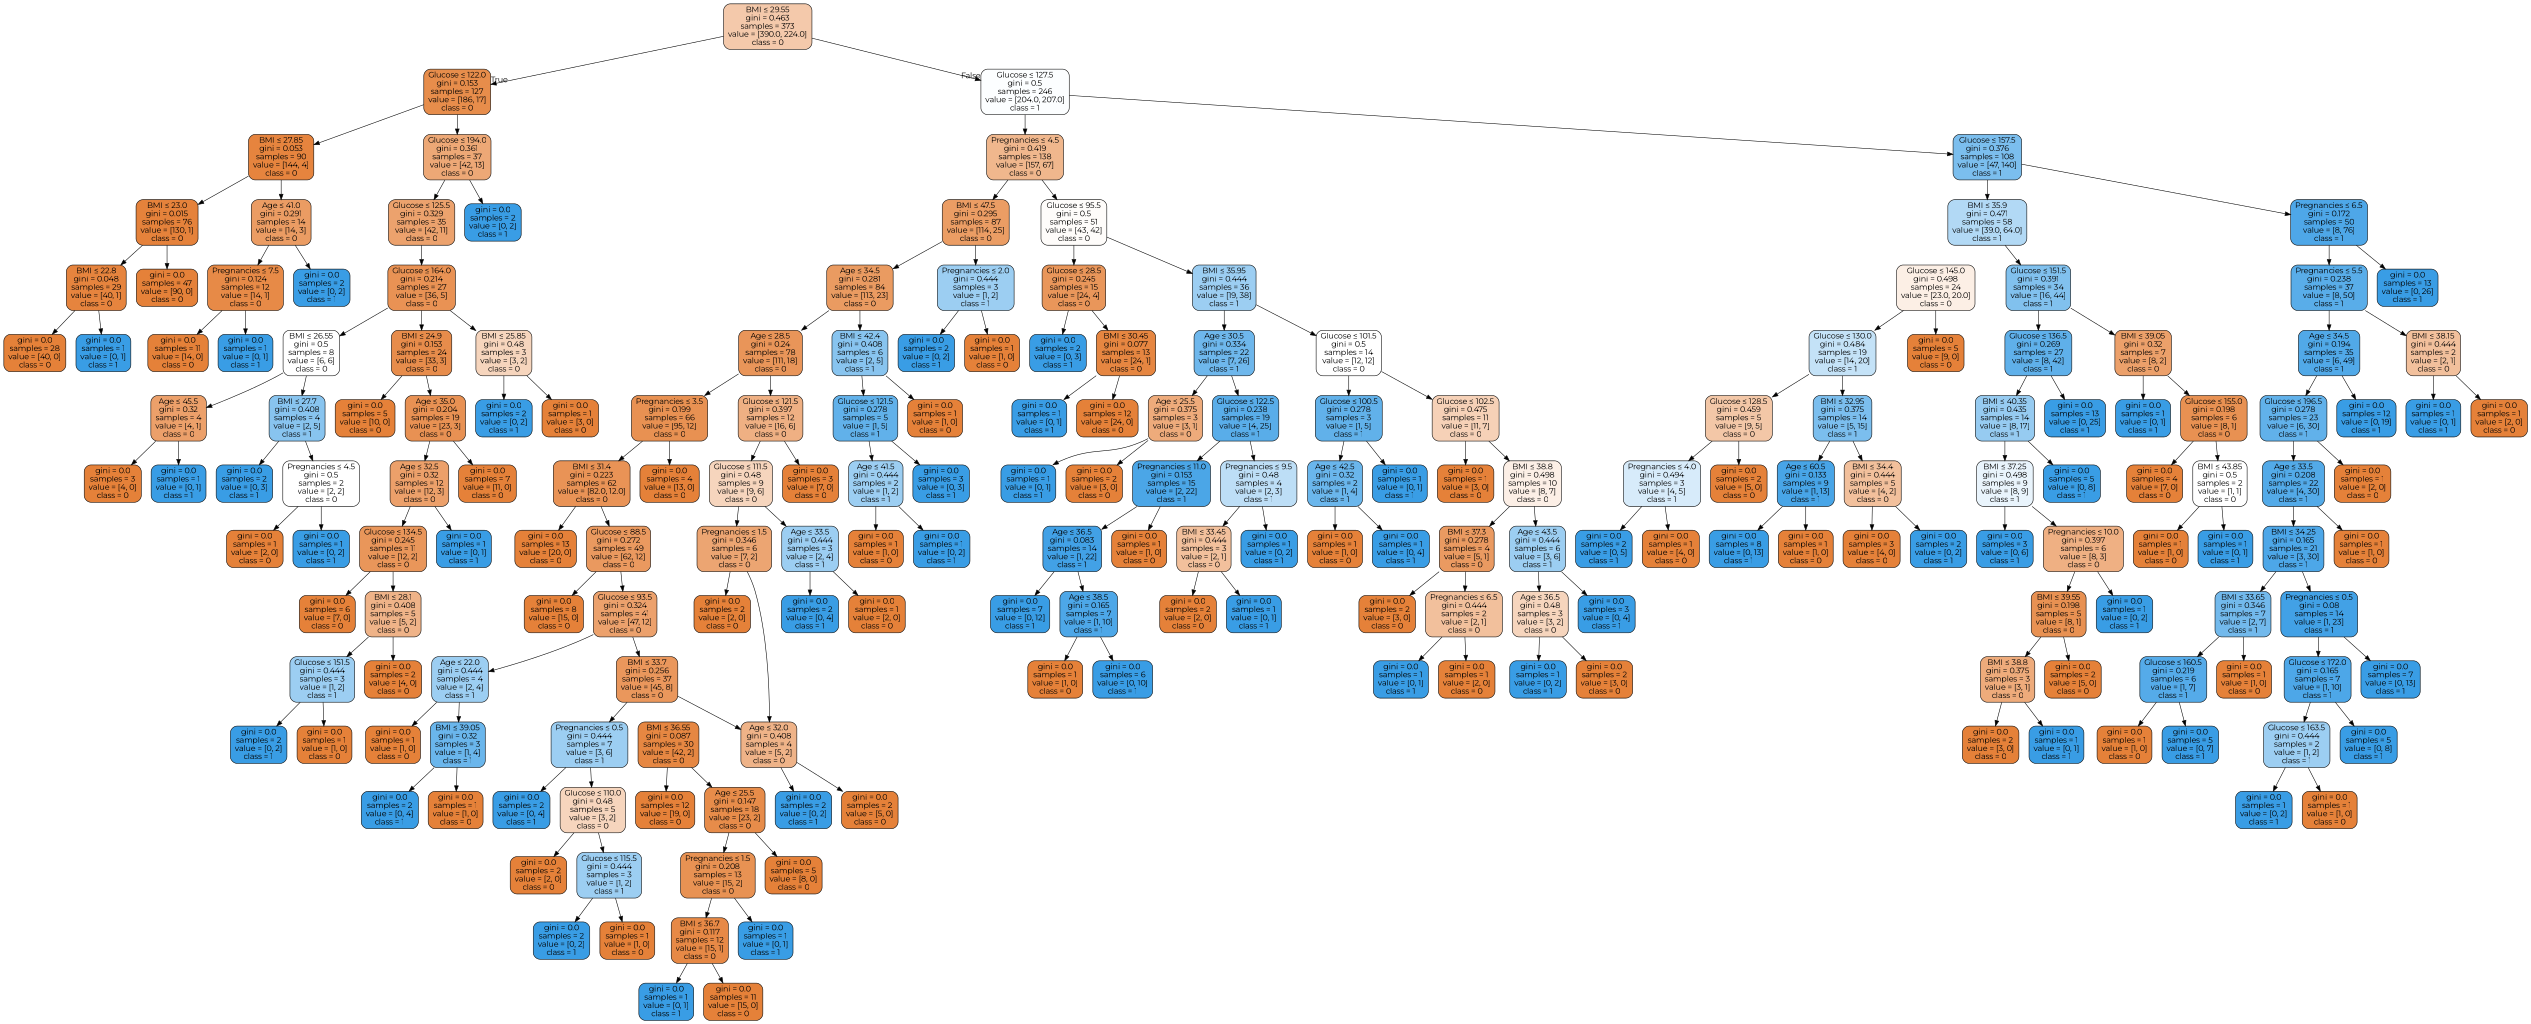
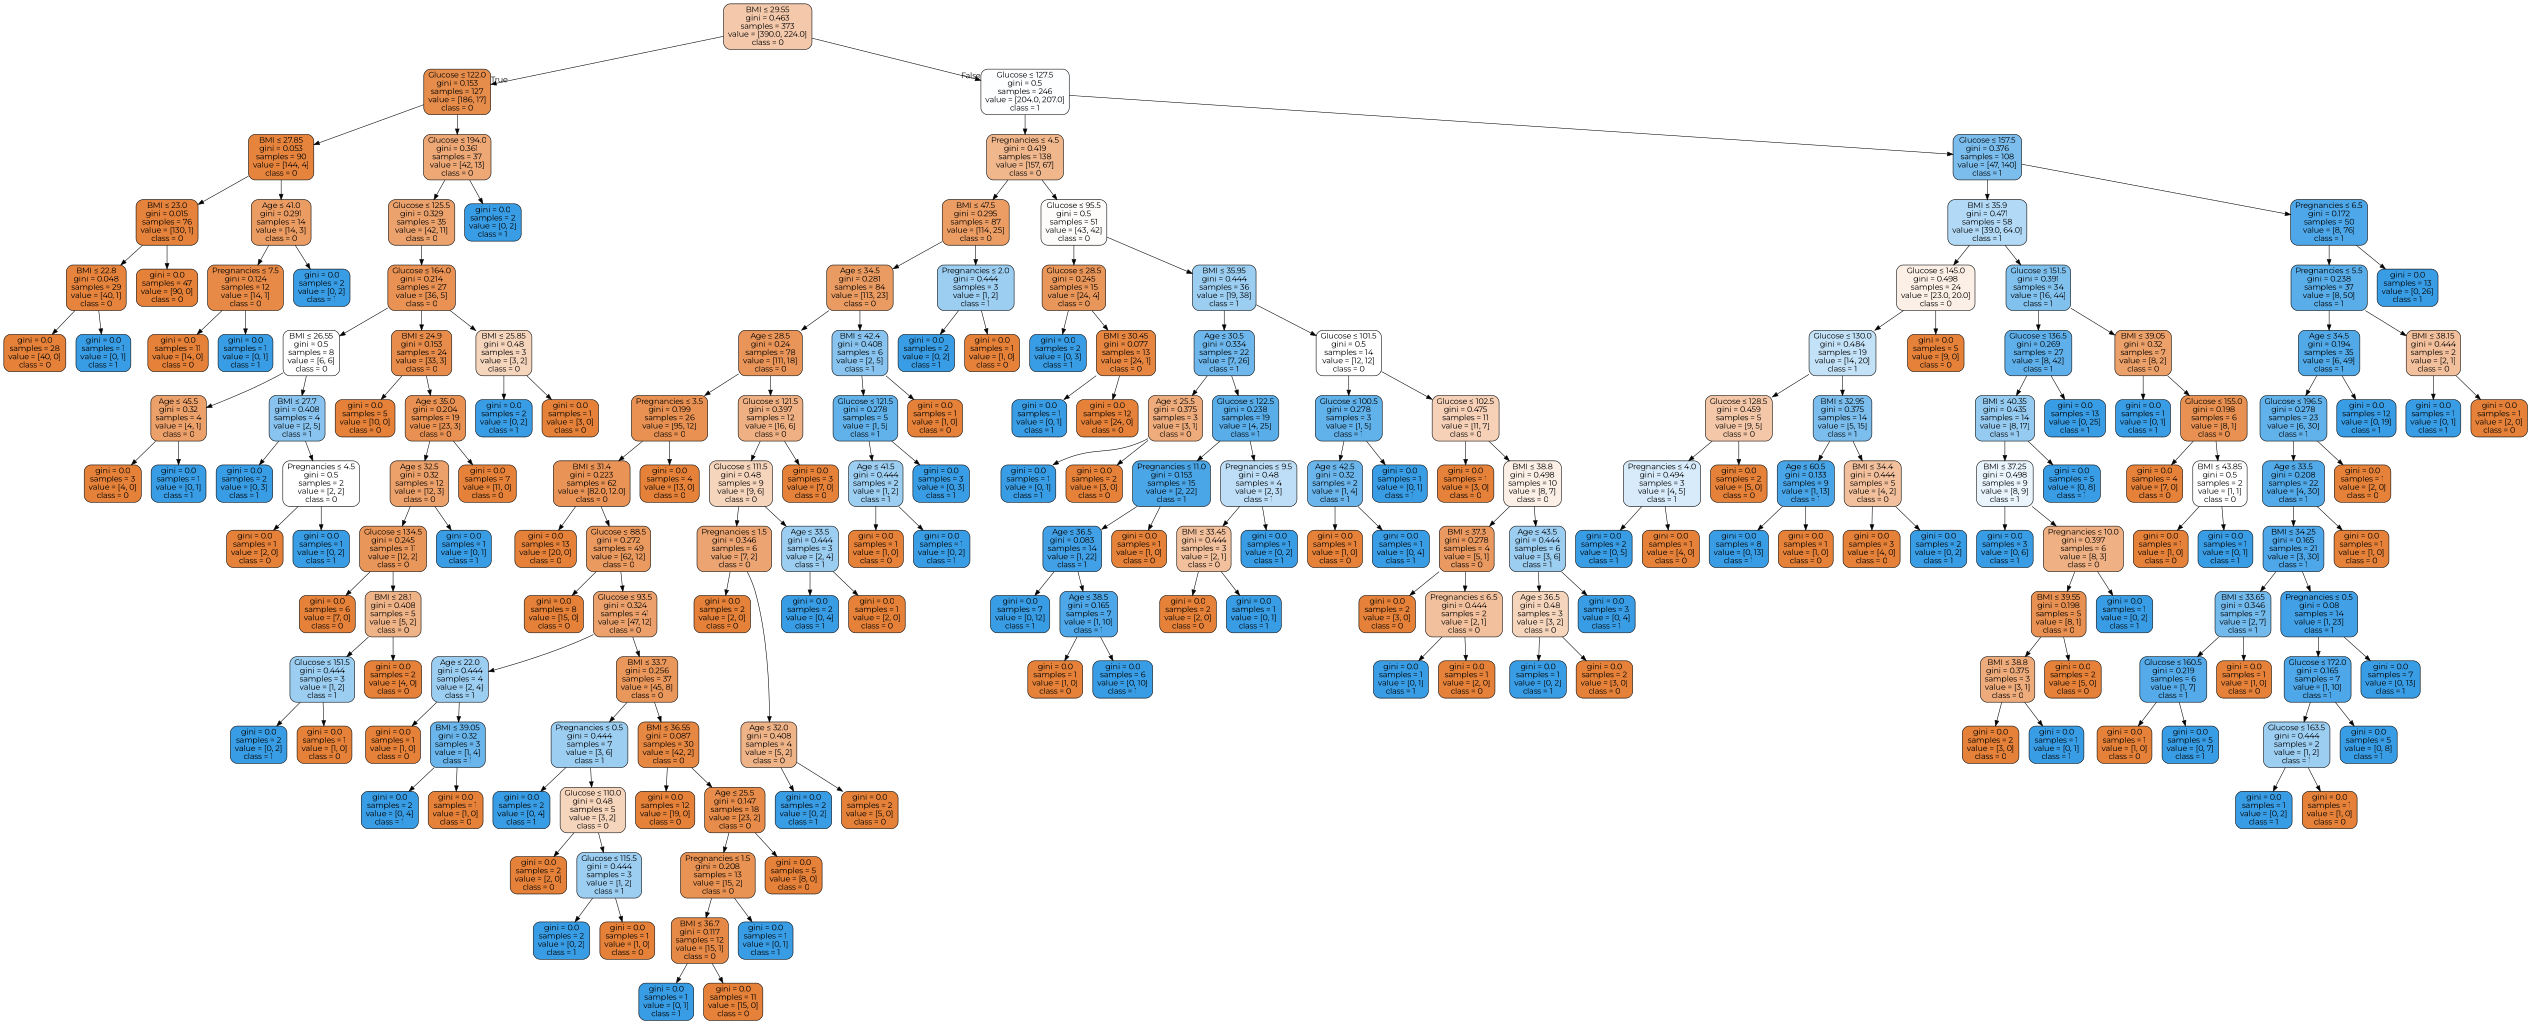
edge "BMI ≤ 35.9" -> "Glucose ≤ 145.0": added
node "Pregnancies ≤ 3.5": text "samples = 66" -> "samples = 26"
edge "BMI ≤ 33.7" -> "Age ≤ 32.0": now "BMI ≤ 33.7" -> "BMI ≤ 36.55"
